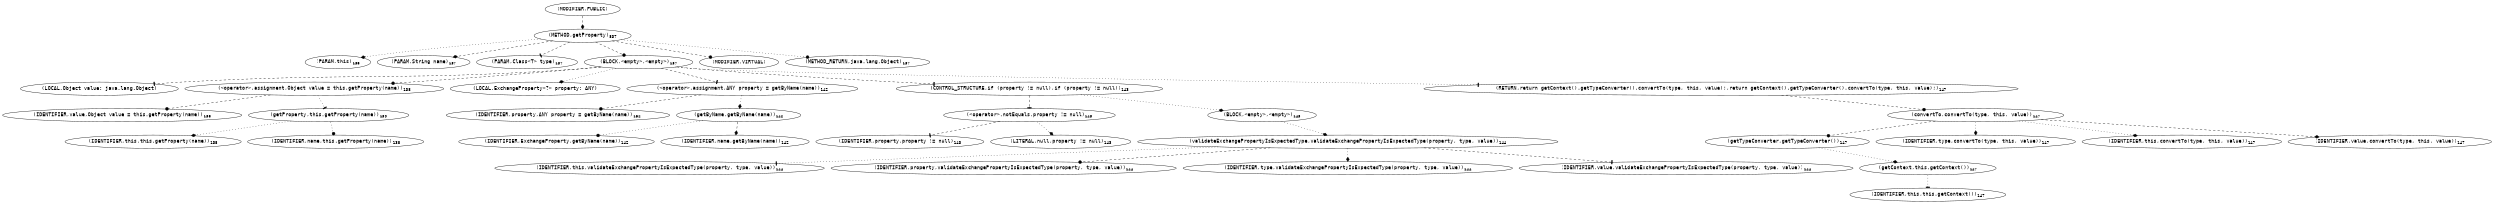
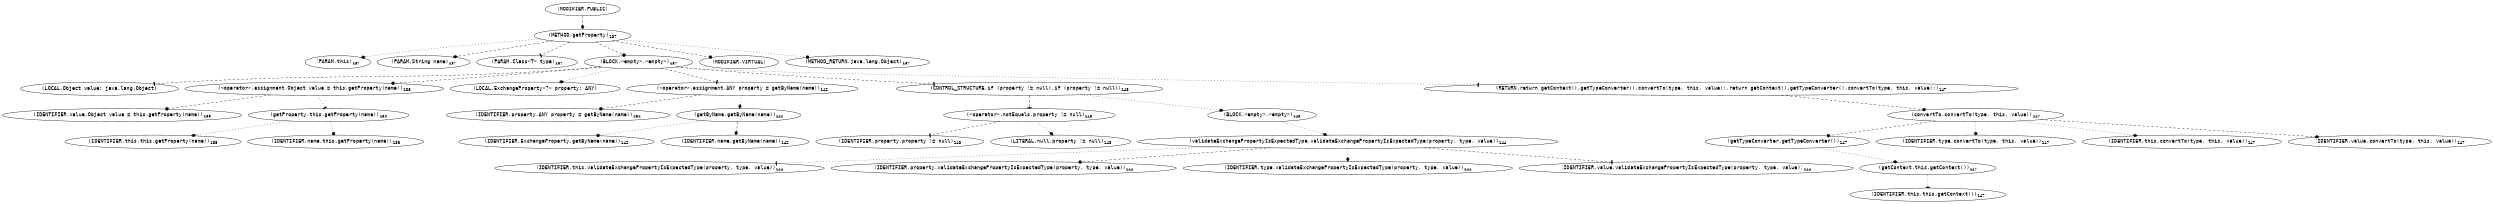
node "(METHOD,getProperty)": text "837" -> "137"
node "(PARAM,this)": text "138" -> "137"
edge "(convertTo,convertTo(type, this, value))" -> "(IDENTIFIER,type,convertTo(type, this, value))": arrowhead diamond -> dot
